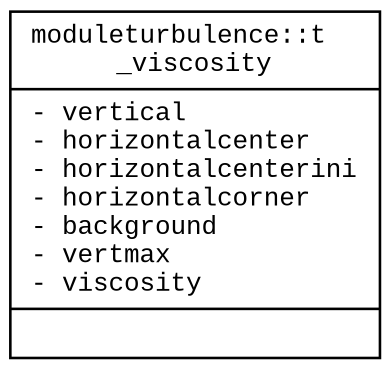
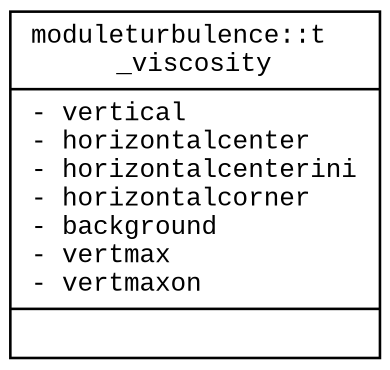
node "moduleturbulence::t": text "- viscosity" -> "- vertmaxon"
